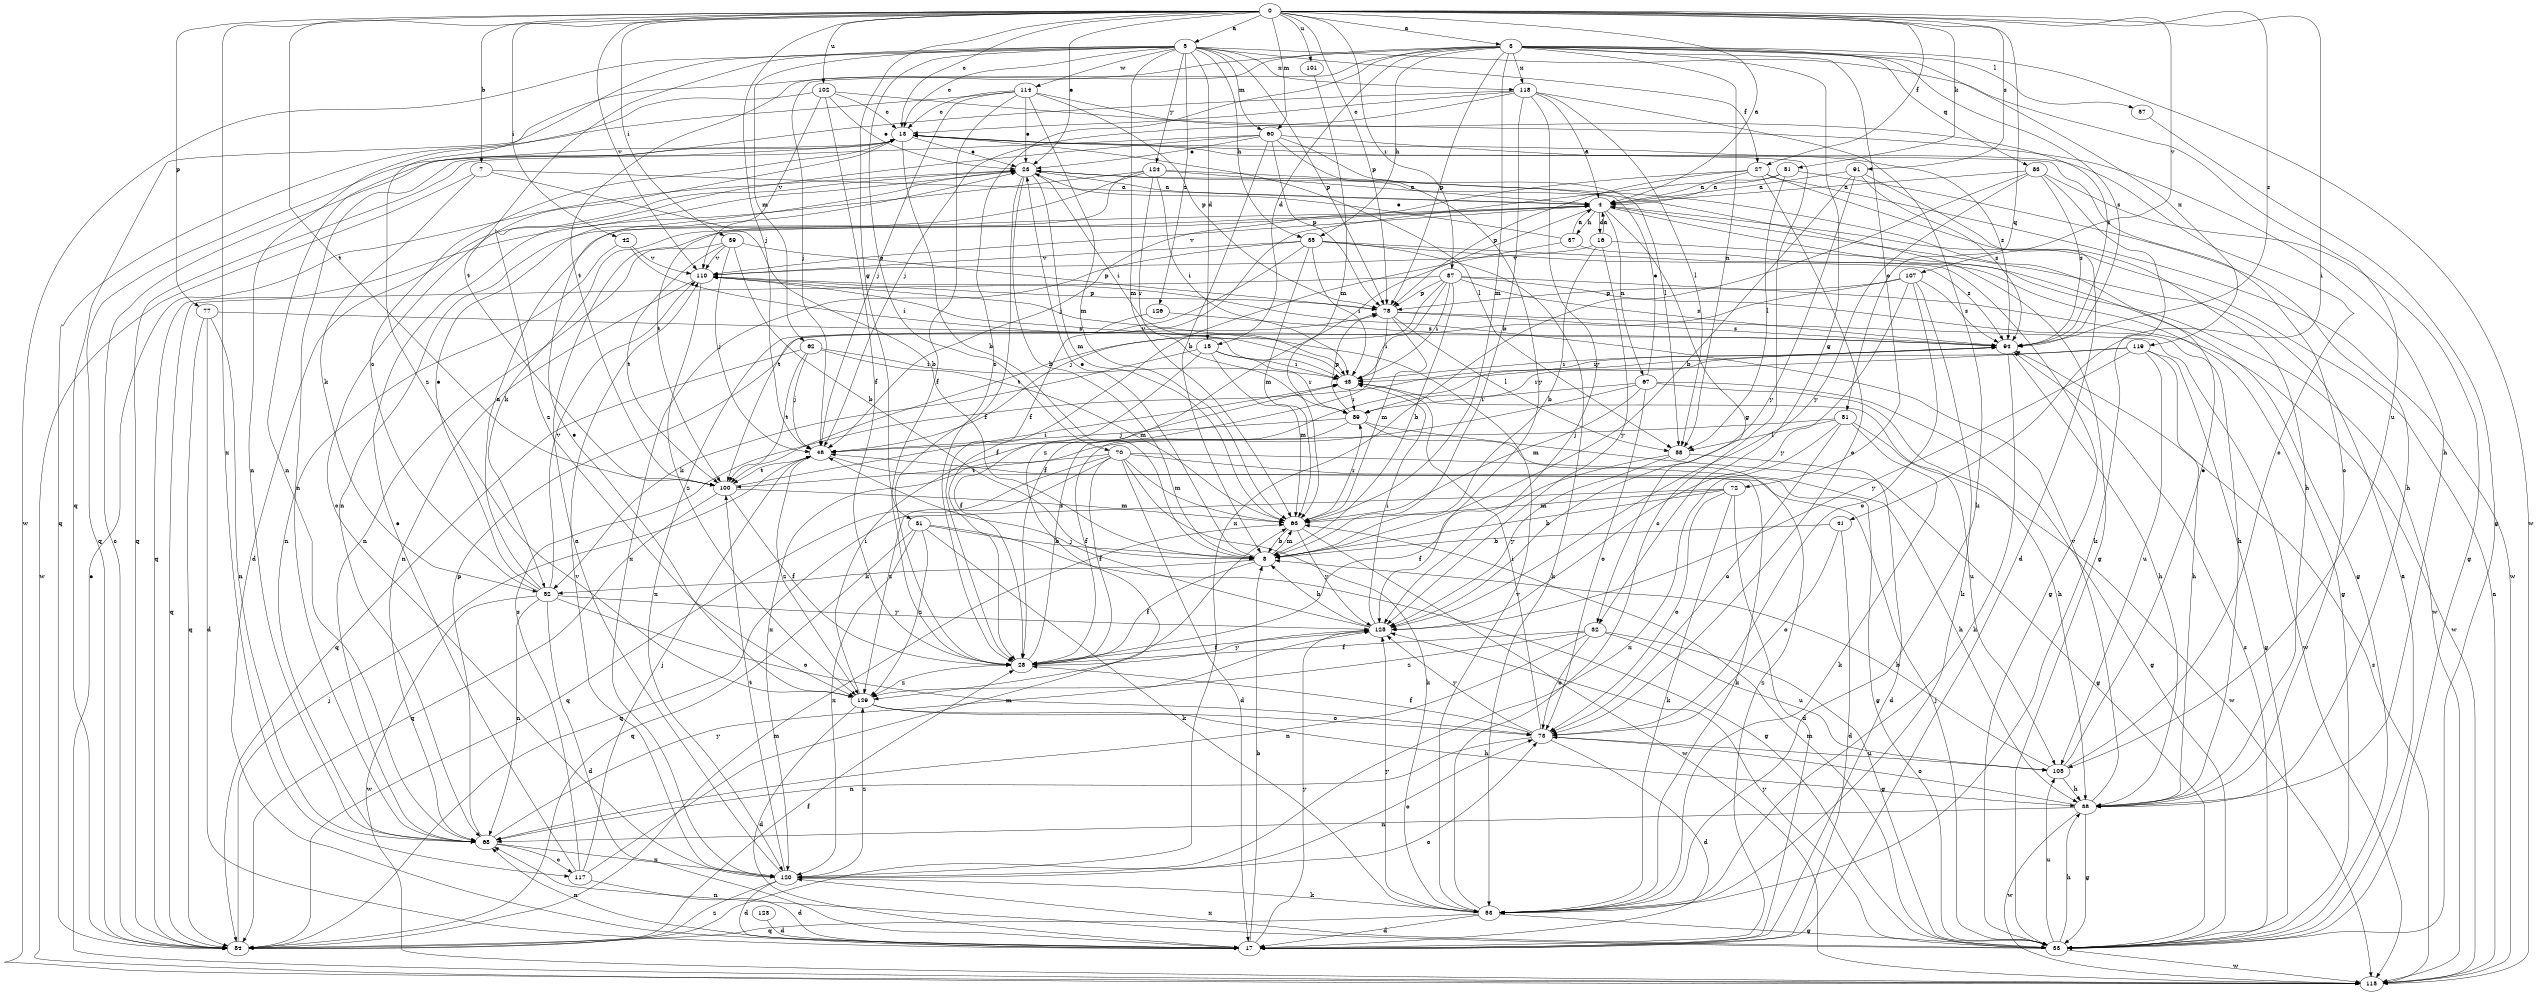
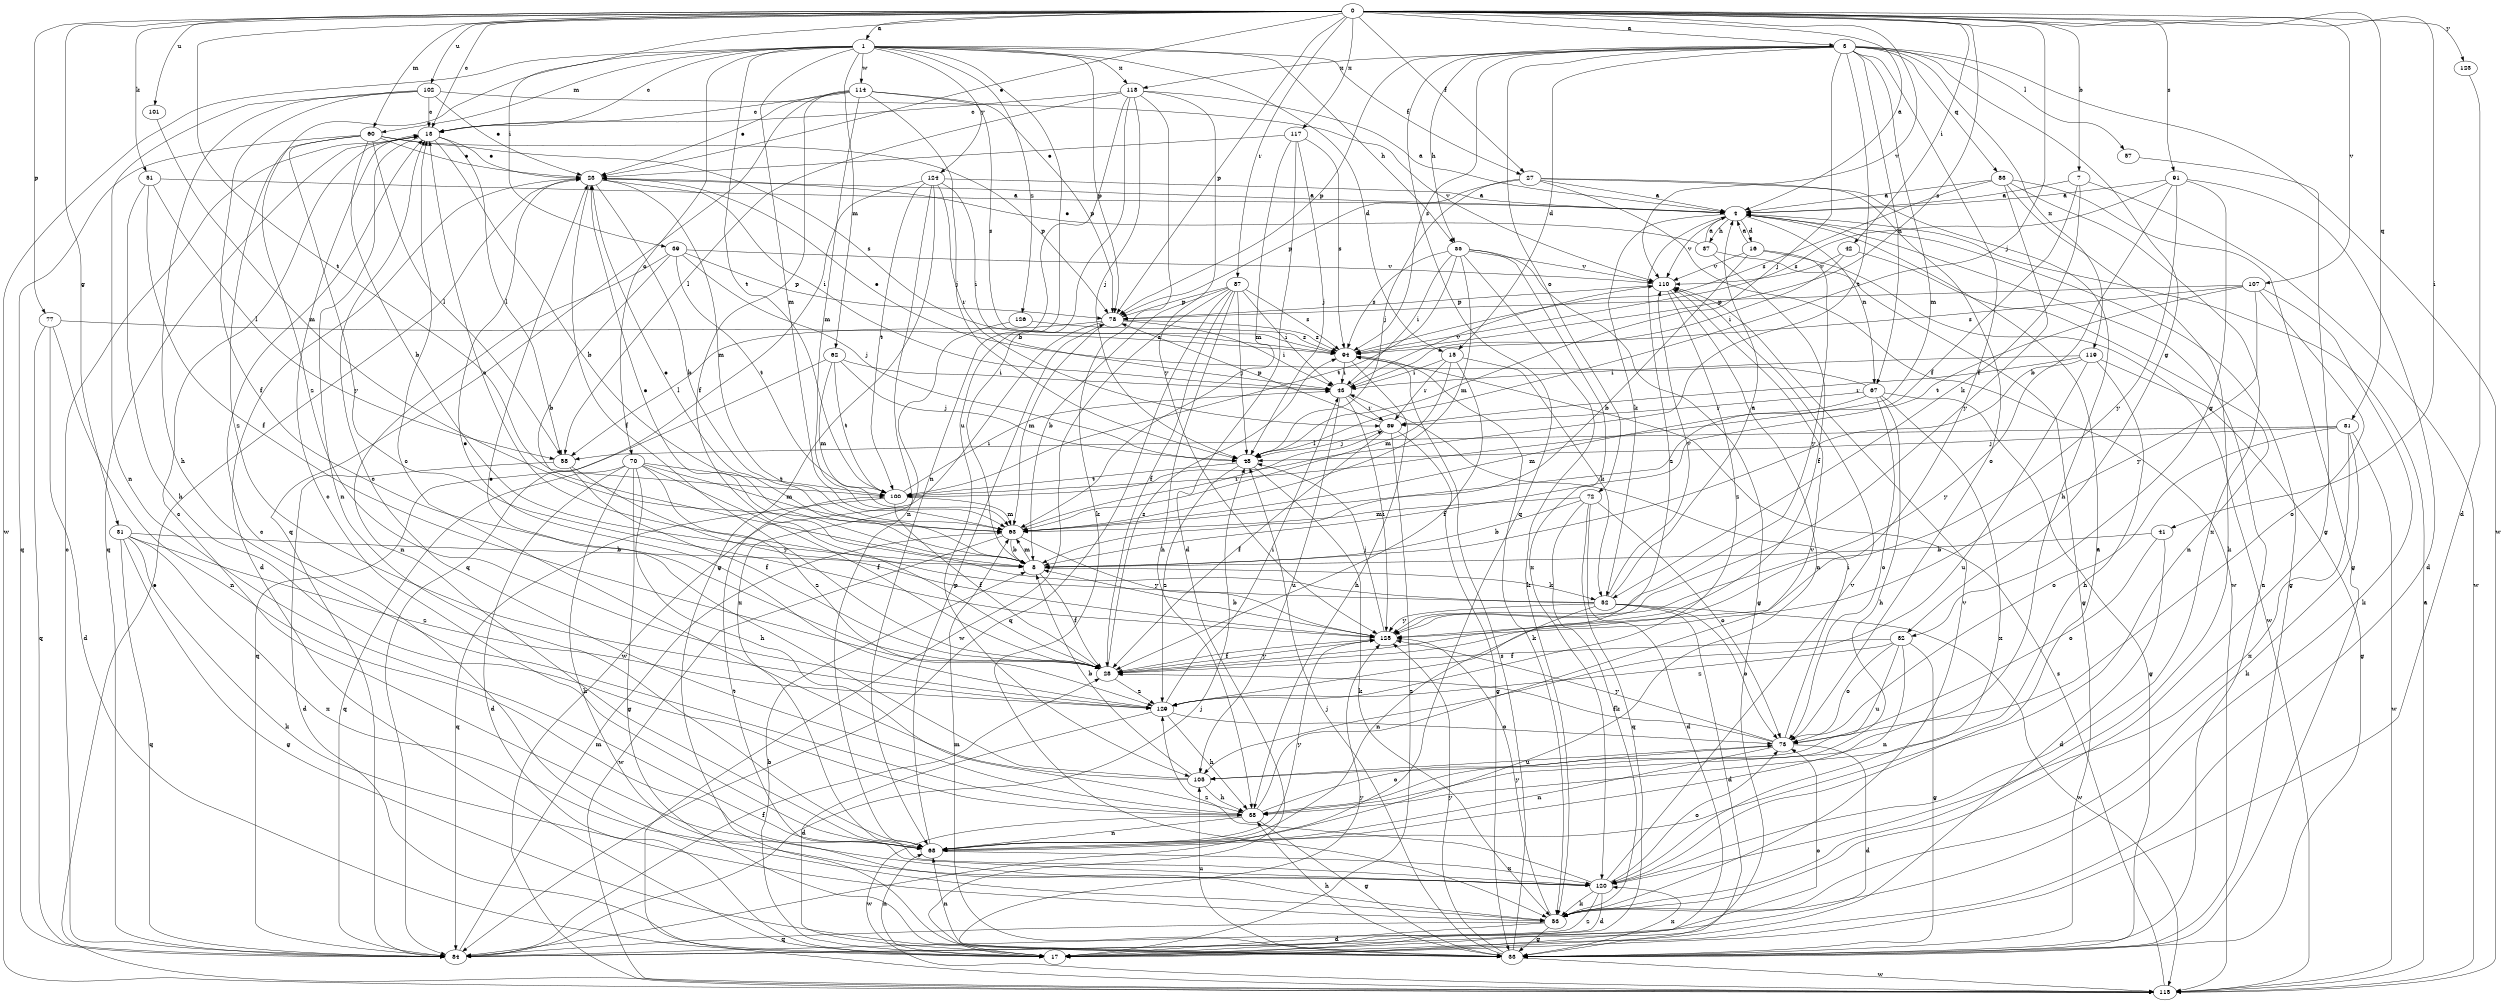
edge "0" -> "123": added, label "y"
node "5": label "5" -> "1"
edge "3" -> "58": now "3" -> "67"
edge "7" -> "8": label "b" -> "f"
edge "3" -> "28": label "c" -> "f"
edge "4" -> "32": now "91" -> "32"
edge "125" -> "43": reversed
edge "57" -> "33": now "57" -> "53"
edge "68" -> "117": now "68" -> "13"
